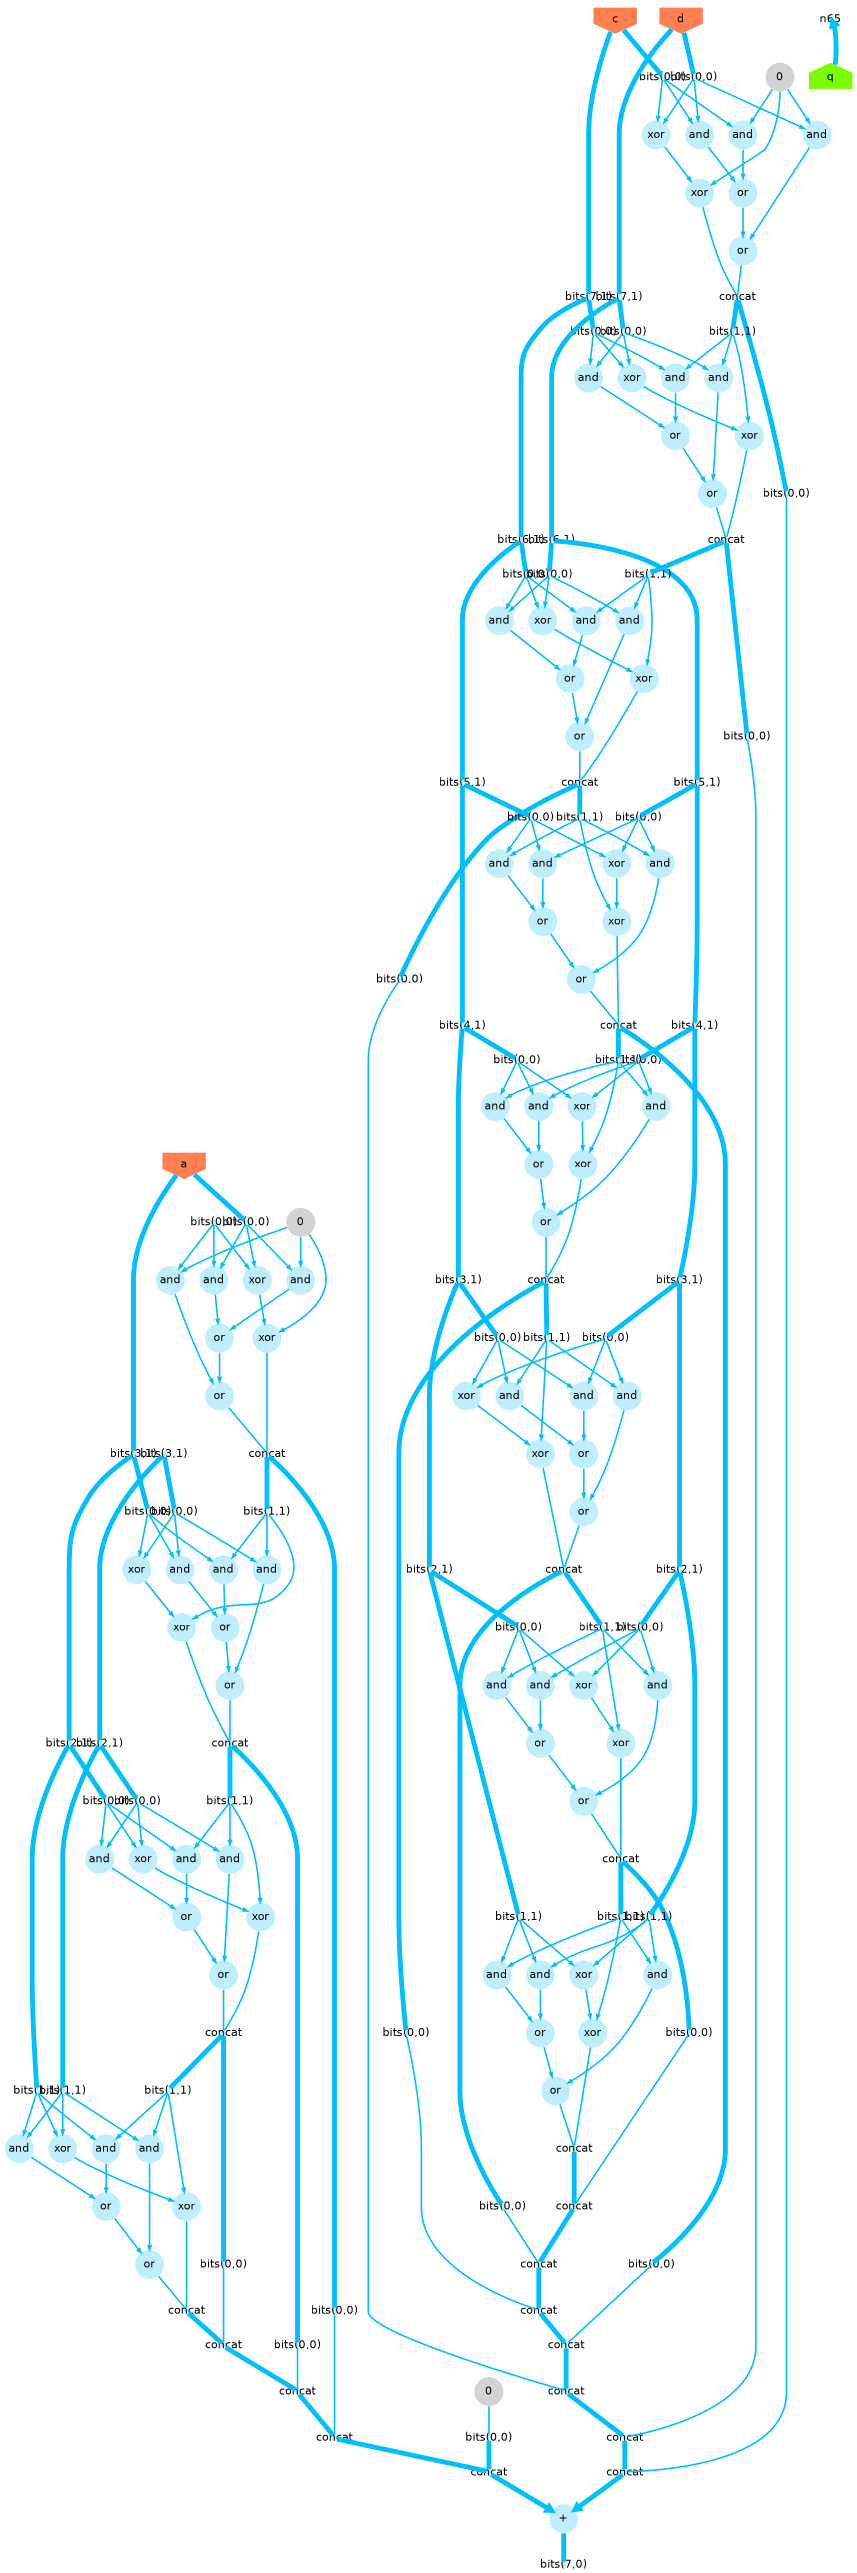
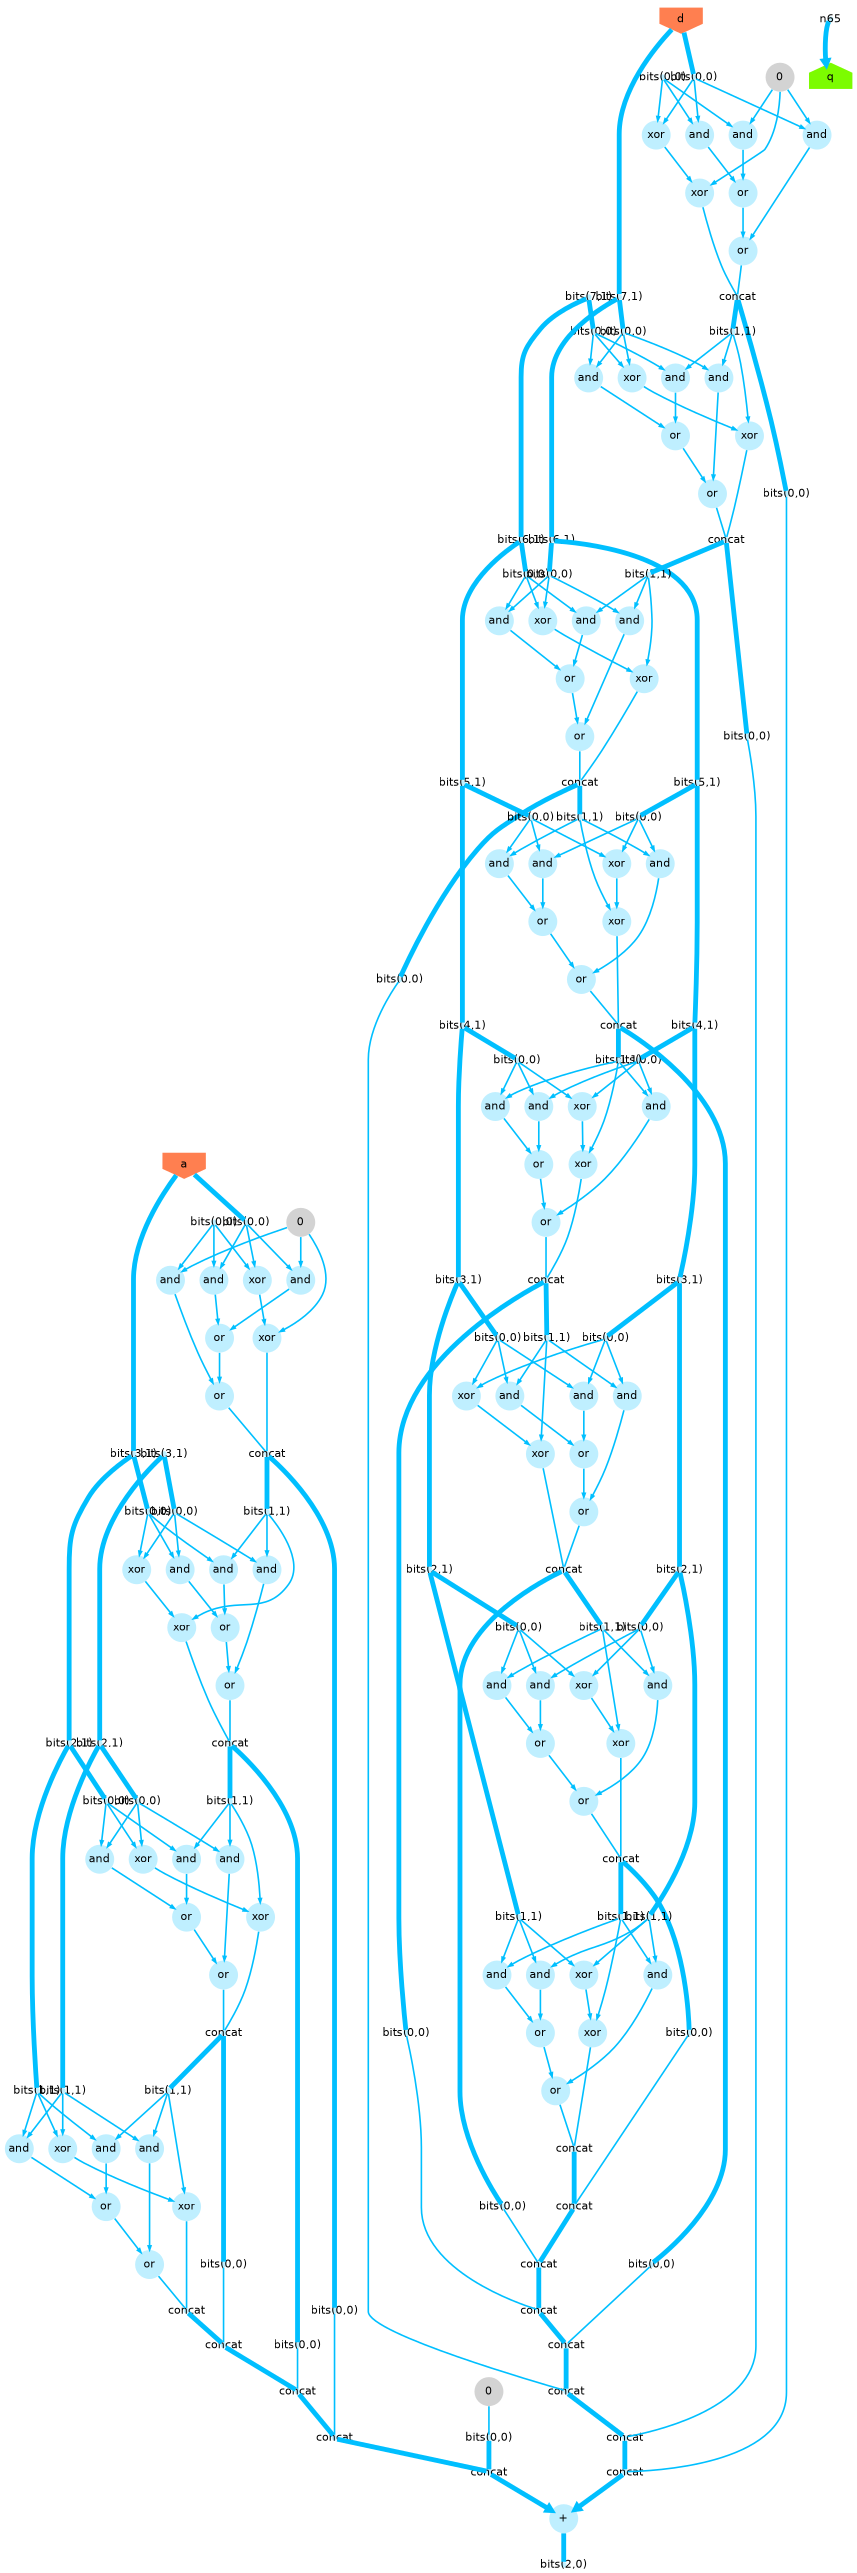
node "c": removed
edge "q" -> "n65": reversed
node "bits(7,0)": label "bits(7,0)" -> "bits(2,0)"
